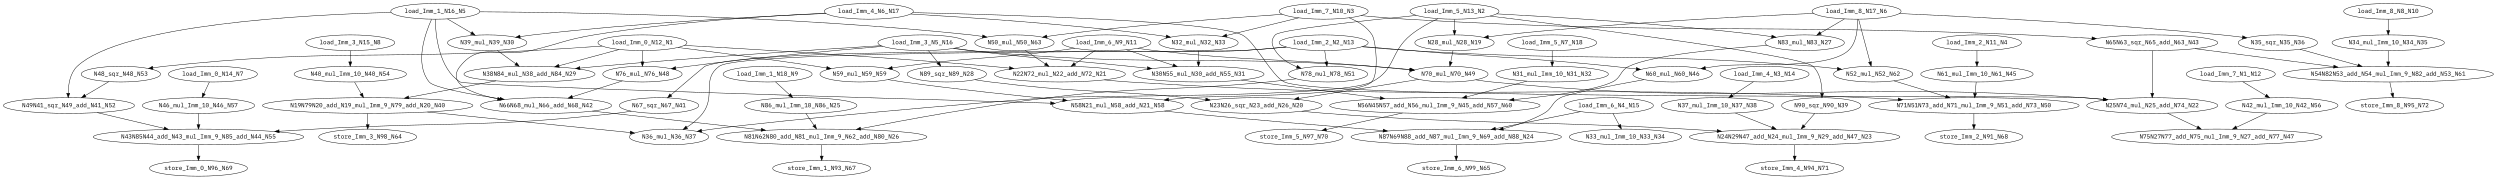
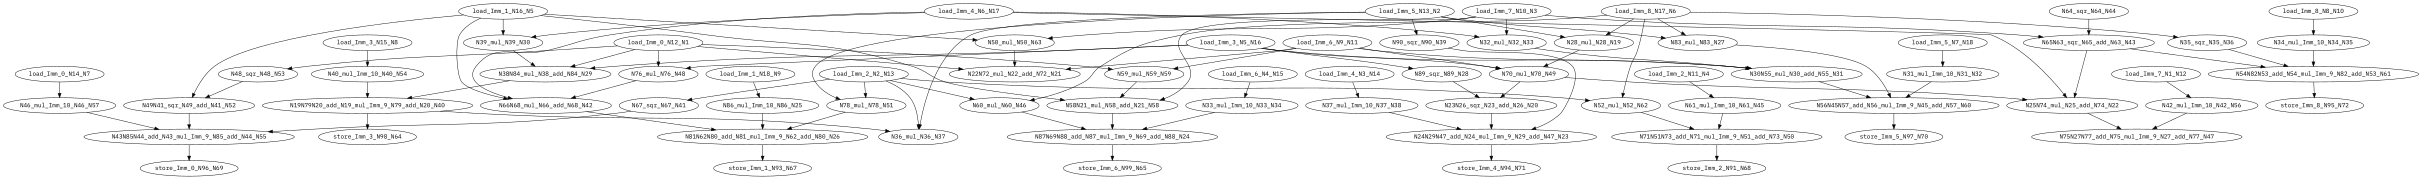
node "N64_sqr_N64_N44": added
edge "N22N72_mul_N22_add_N72_N21" -> "N71N51N73_add_N71_mul_Imm_9_N51_add_N73_N50": removed
edge "load_Imm_6_N4_N15" -> "N87N69N88_add_N87_mul_Imm_9_N69_add_N88_N24": now "N33_mul_Imm_10_N33_N34" -> "N87N69N88_add_N87_mul_Imm_9_N69_add_N88_N24"
